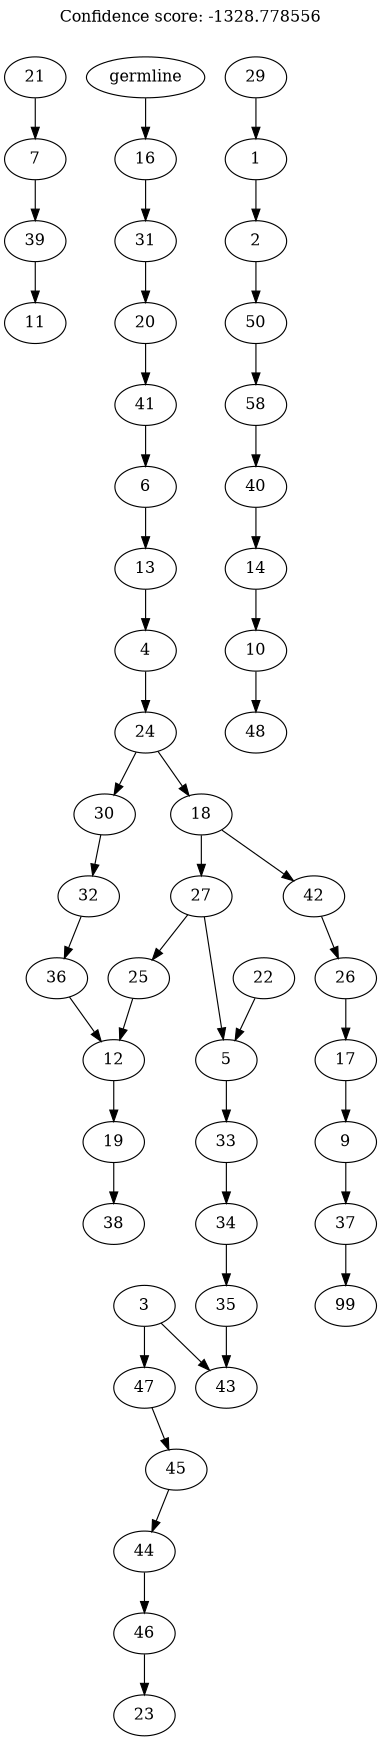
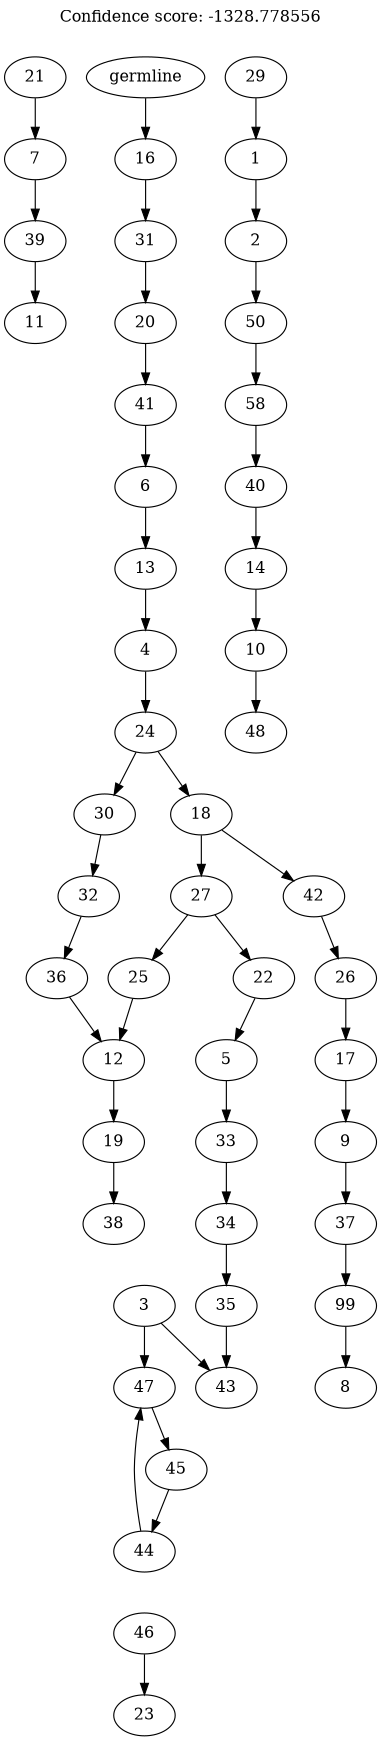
edge "27" -> "5": now "27" -> "22"
node "8": added
edge "44" -> "46": now "44" -> "47"
